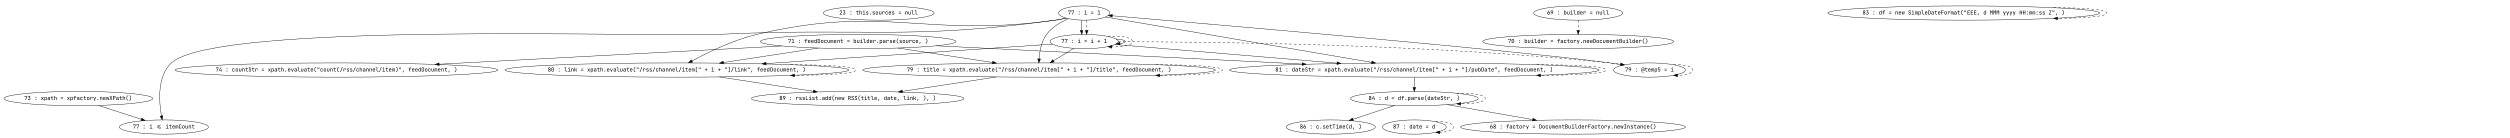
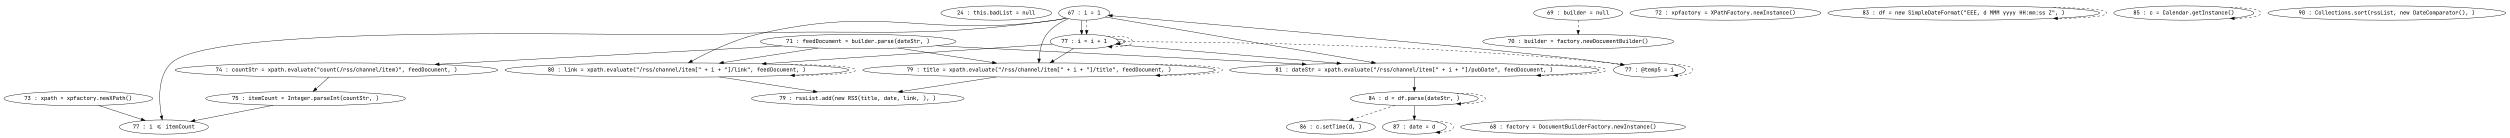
node "23 : this.sources = null": removed
node "24 : this.badList = null": added
node "77 : i = 1": label "77 : i = 1" -> "67 : i = 1"
node "72 : xpfactory = XPathFactory.newInstance()": added
node "85 : c = Calendar.getInstance()": added
node "90 : Collections.sort(rssList, new DateComparator(), )": added
node "71 : feedDocument = builder.parse(source, )": label "71 : feedDocument = builder.parse(source, )" -> "71 : feedDocument = builder.parse(dateStr, )"
node "79 : @temp5 = i": label "79 : @temp5 = i" -> "77 : @temp5 = i"
node "75 : itemCount = Integer.parseInt(countStr, )": added
node "89 : rssList.add(new RSS(title, date, link, ), )": label "89 : rssList.add(new RSS(title, date, link, ), )" -> "79 : rssList.add(new RSS(title, date, link, ), )"
edge "84 : d = df.parse(dateStr, )" -> "86 : c.setTime(d, )": style solid -> dashed
edge "84 : d = df.parse(dateStr, )" -> "68 : factory = DocumentBuilderFactory.newInstance()": now "84 : d = df.parse(dateStr, )" -> "87 : date = d"
